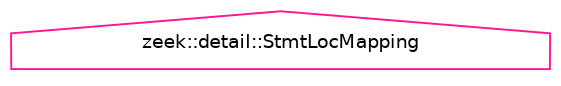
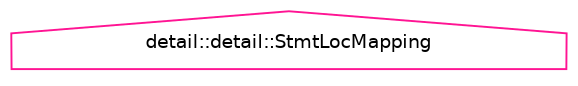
node "zeek::detail::StmtLocMapping": label "zeek::detail::StmtLocMapping" -> "detail::detail::StmtLocMapping"
